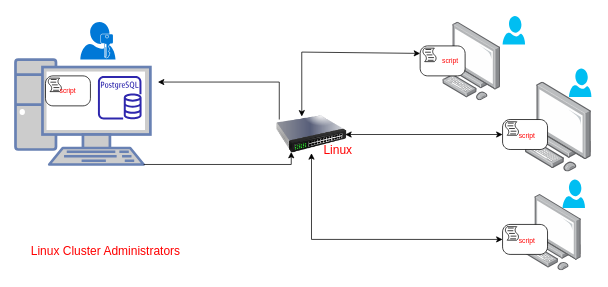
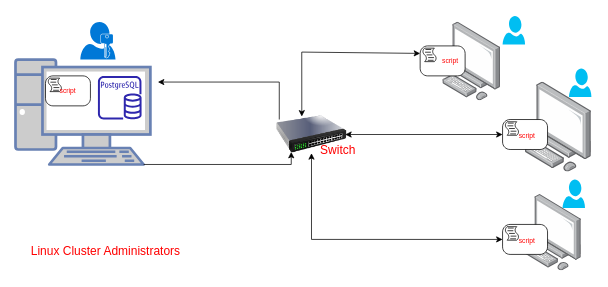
node "Linux": label "Linux" -> "Switch"
